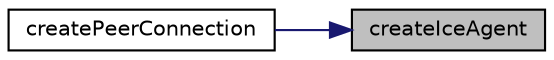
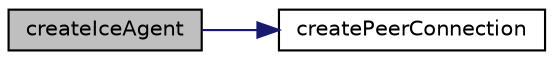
edge "createPeerConnection" -> "createIceAgent": reversed
